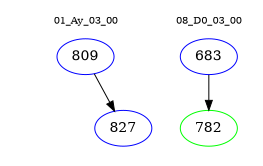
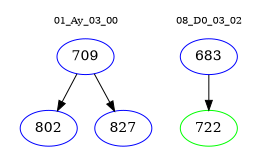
cluster "08_D0_03_00": label "08_D0_03_00" -> "08_D0_03_02"
node "809": label "809" -> "709"
node "802": added
node "782": label "782" -> "722"
